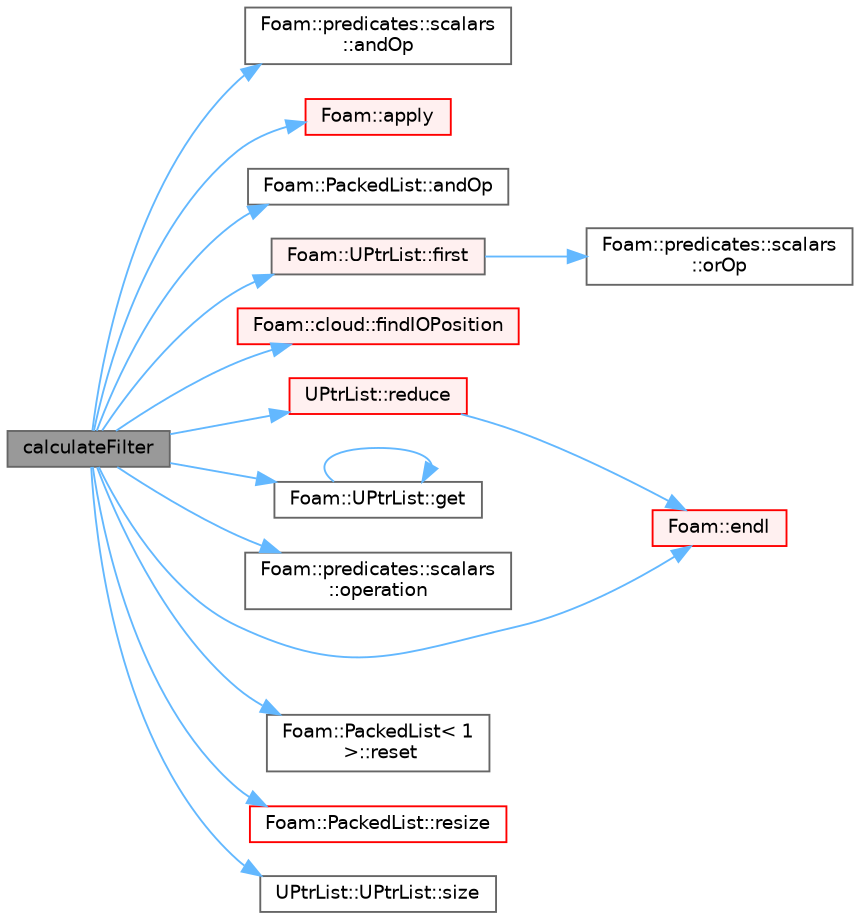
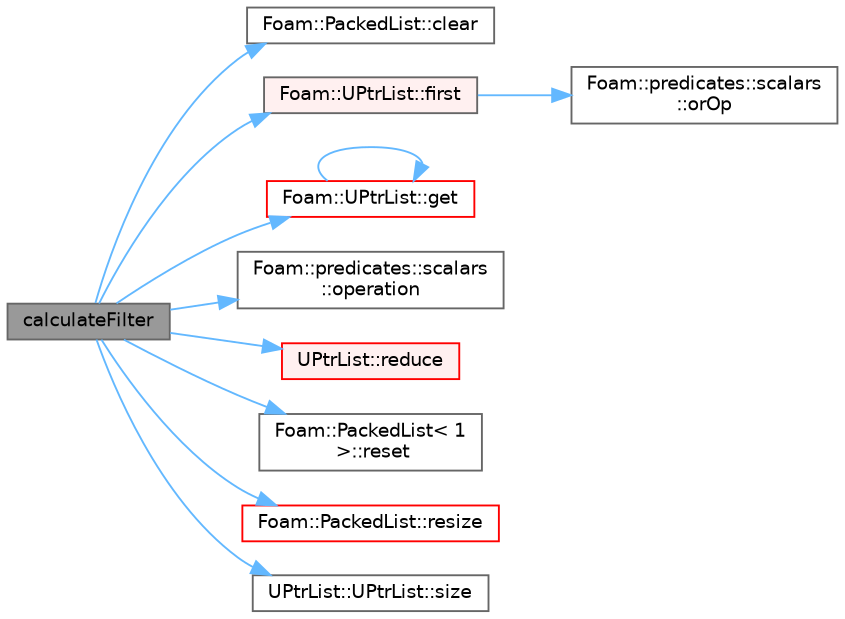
node "Foam::predicates::scalars ::andOp": removed
node "Foam::apply": removed
node "Foam::PackedList::andOp": label "Foam::PackedList::andOp" -> "Foam::PackedList::clear"
node "Foam::cloud::findIOPosition": removed
node "Foam::UPtrList::get": color grey40 -> red
node "Foam::endl": removed
